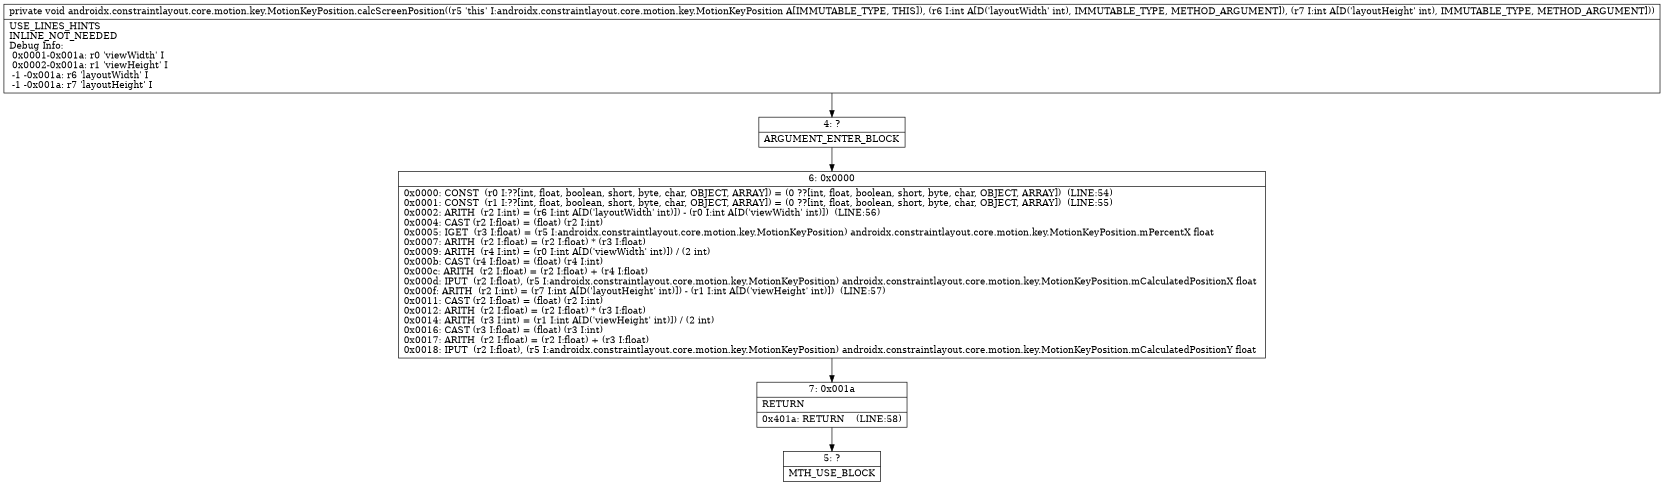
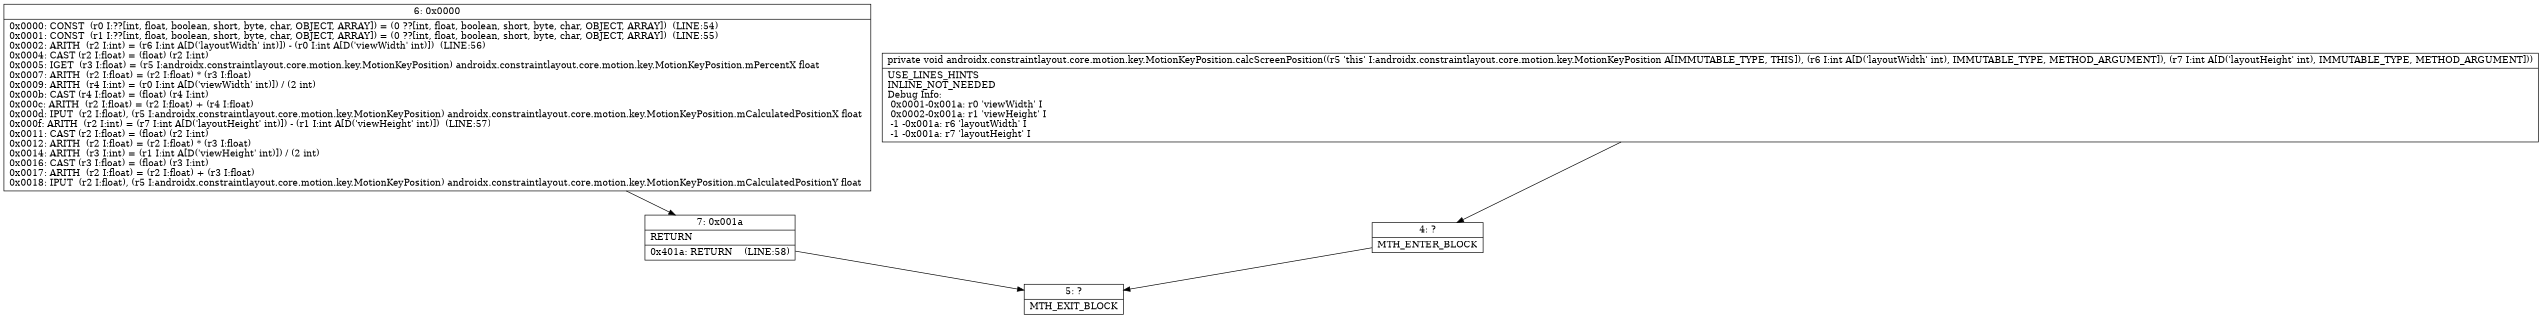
node "4: ?": text "ARGUMENT_ENTER_BLOCK" -> "MTH_ENTER_BLOCK"
edge "4: ?" -> "6: 0x0000": now "4: ?" -> "5: ?"
node "5: ?": text "MTH_USE_BLOCK" -> "MTH_EXIT_BLOCK"
